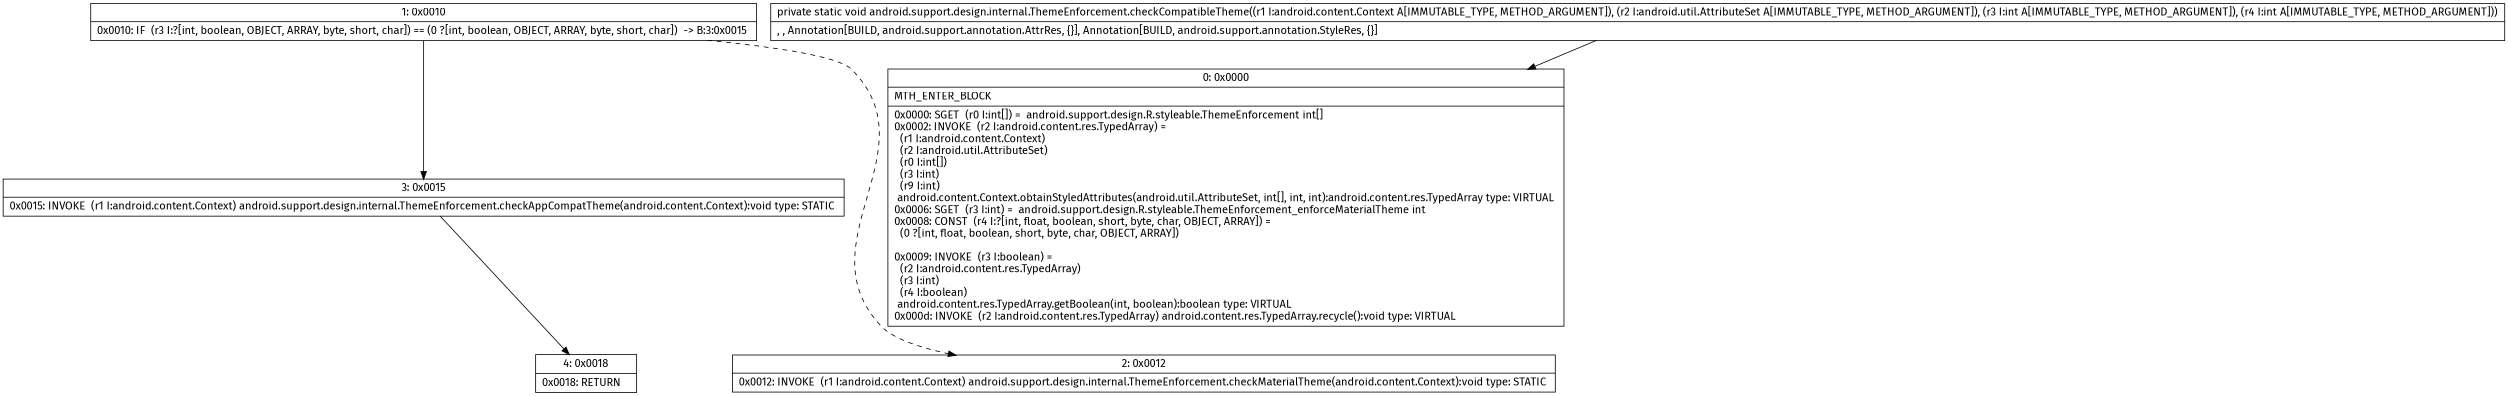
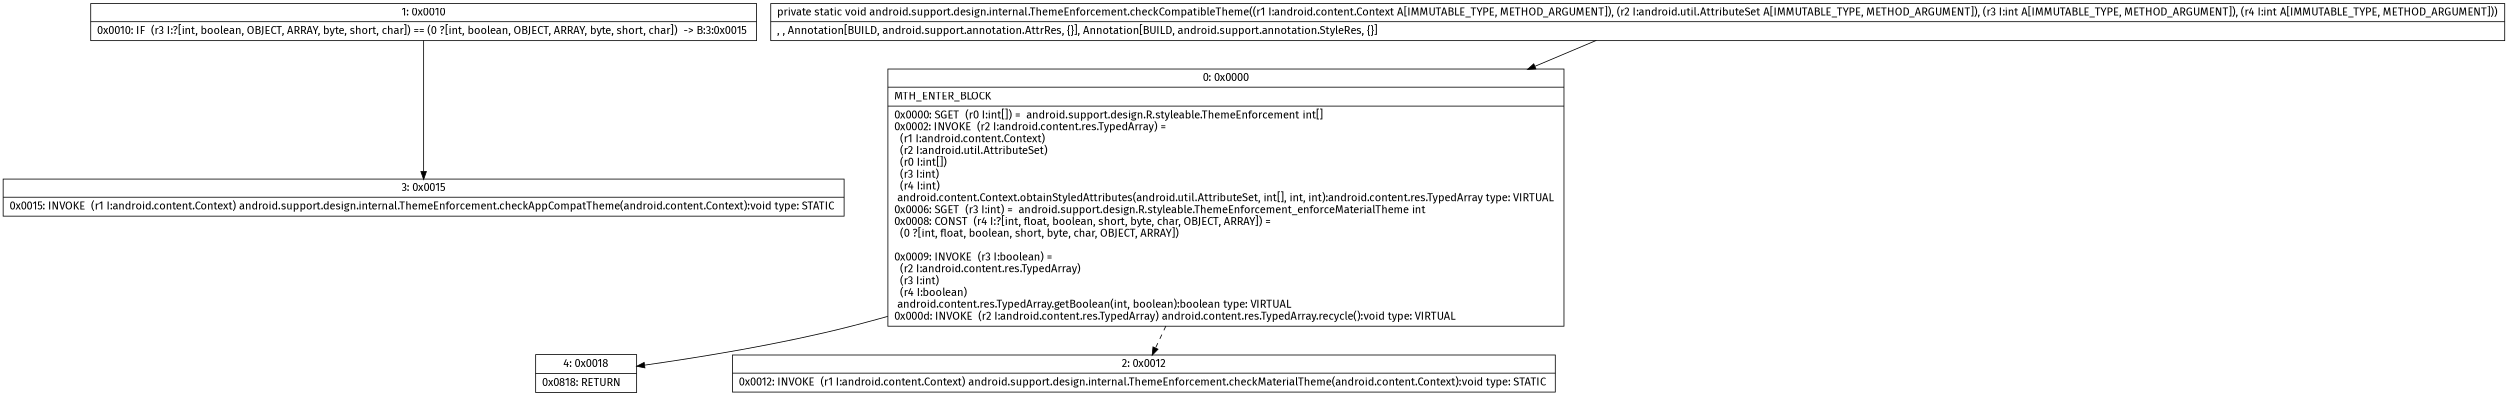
edge "1: 0x0010" -> "2: 0x0012": now "0: 0x0000" -> "2: 0x0012"
node "0: 0x0000": text "(r9 I:int)" -> "(r4 I:int)"
edge "3: 0x0015" -> "4: 0x0018": now "0: 0x0000" -> "4: 0x0018"
node "4: 0x0018": text "0x0018: RETURN" -> "0x0818: RETURN"
